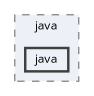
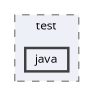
cluster "java": label "java" -> "test"
